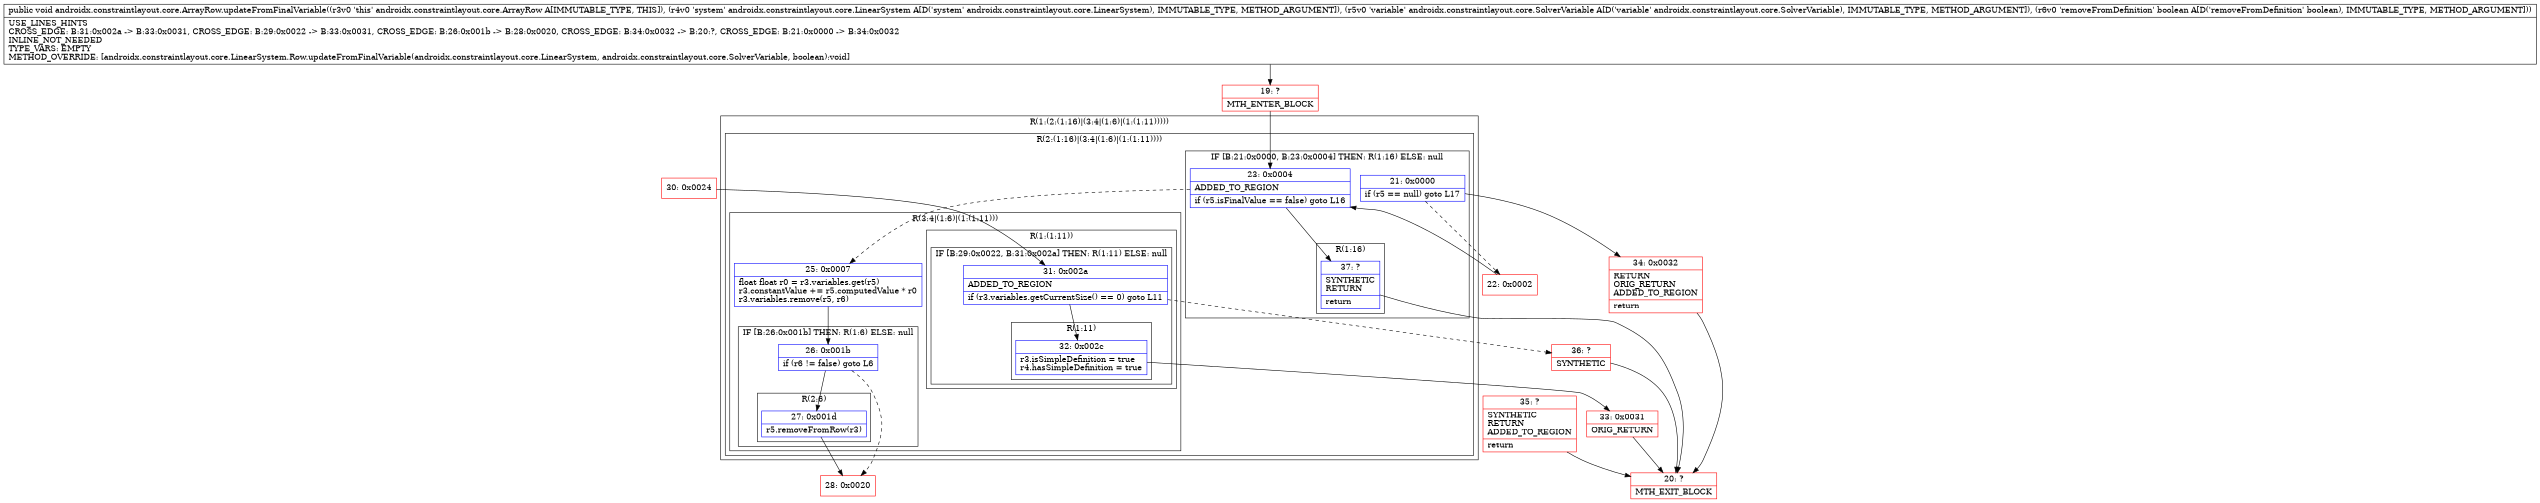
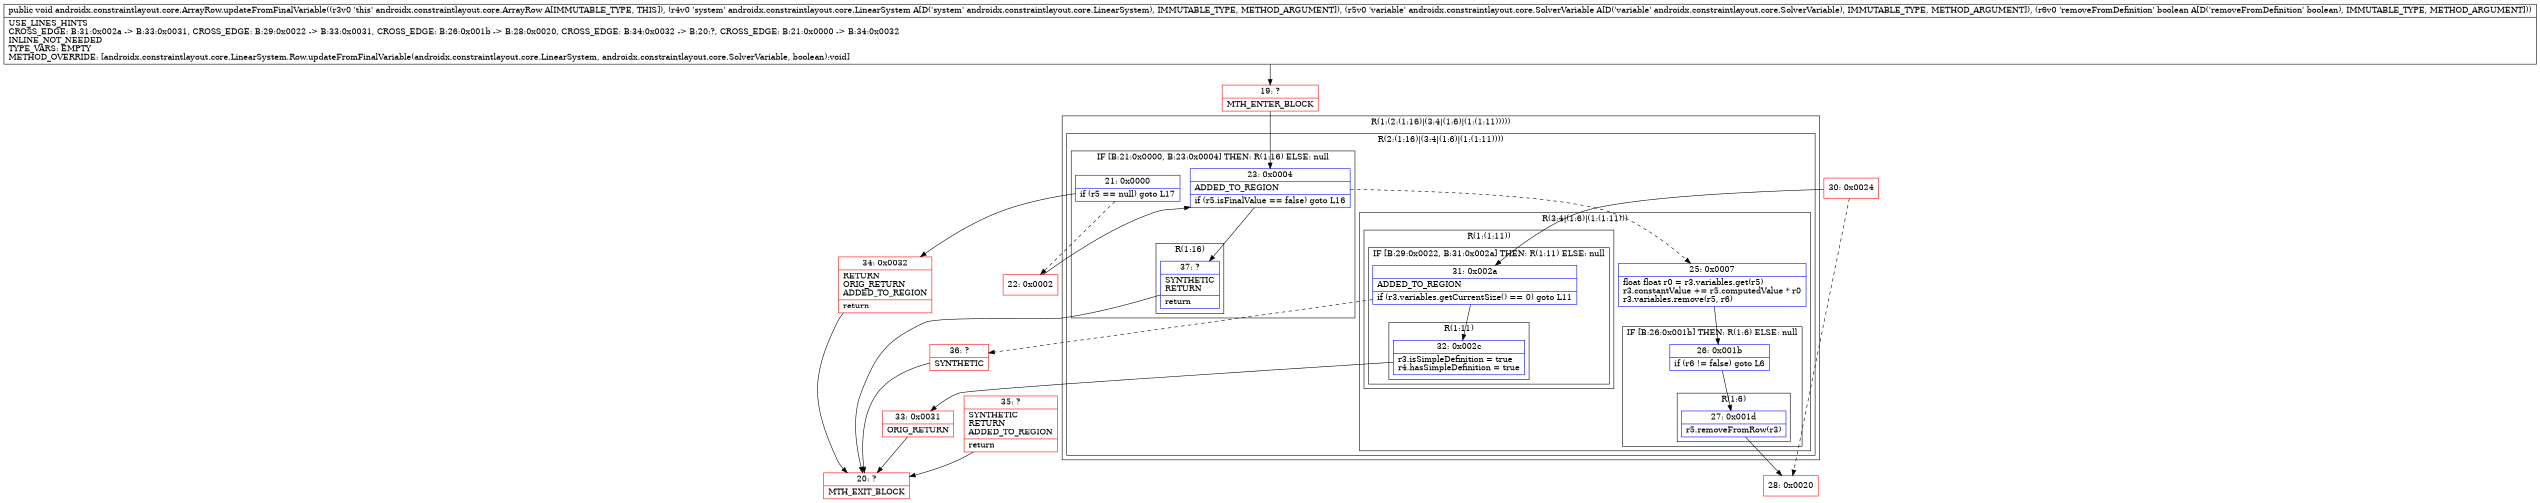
cluster "R(2:6)": label "R(2:6)" -> "R(1:6)"
edge "26: 0x001b" -> "28: 0x0020": now "30: 0x0024" -> "28: 0x0020"
